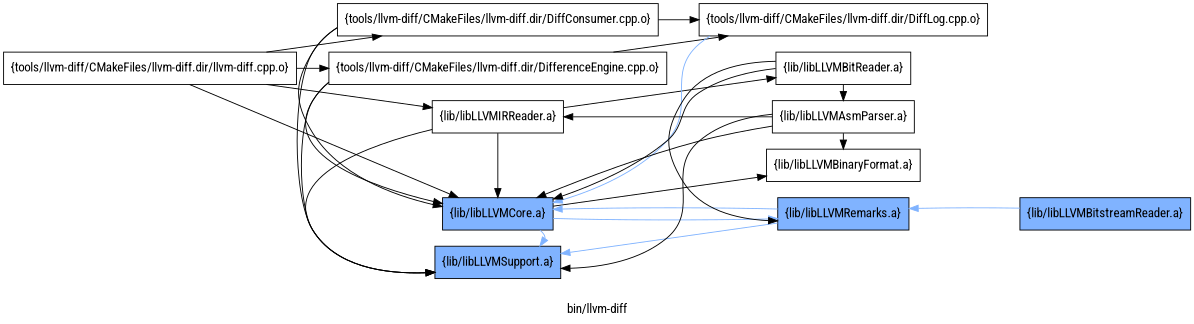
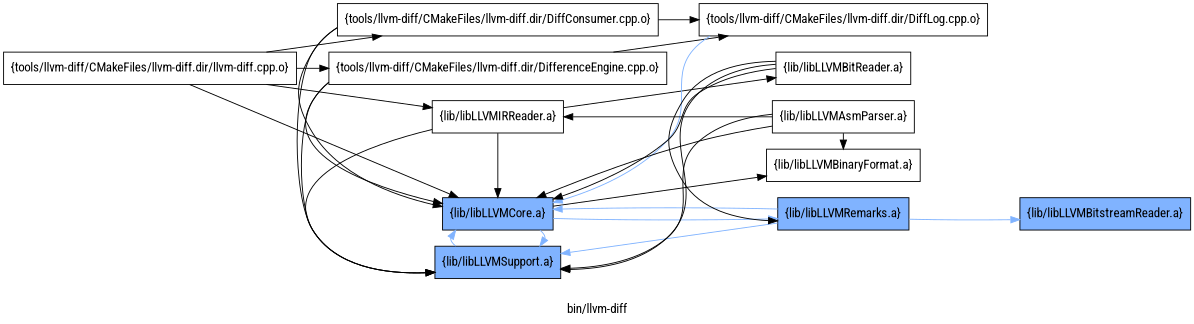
edge "{lib/libLLVMBitReader.a}" -> "{lib/libLLVMAsmParser.a}": now "{lib/libLLVMBitReader.a}" -> "{lib/libLLVMSupport.a}"
edge "{lib/libLLVMBitstreamReader.a}" -> "{lib/libLLVMRemarks.a}": reversed
edge "{lib/libLLVMSupport.a}" -> "{lib/libLLVMCore.a}": added
